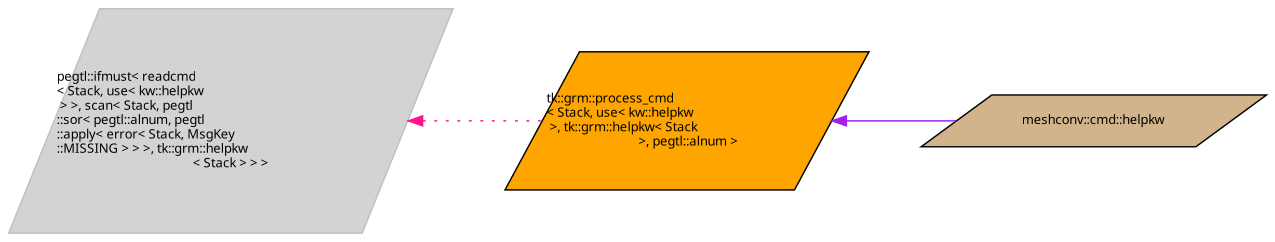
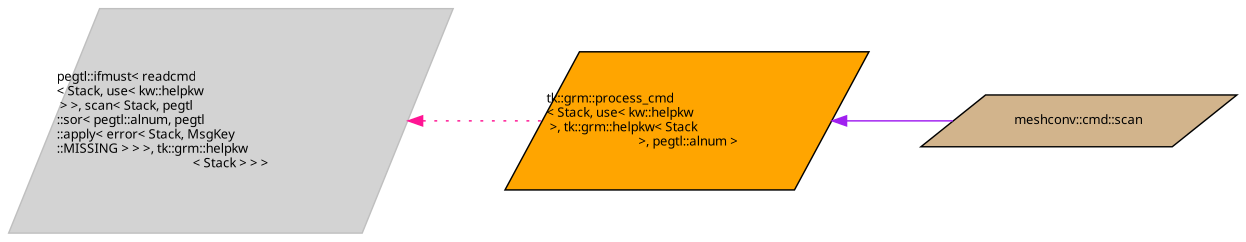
node "meshconv::cmd::helpkw": label "meshconv::cmd::helpkw" -> "meshconv::cmd::scan"
